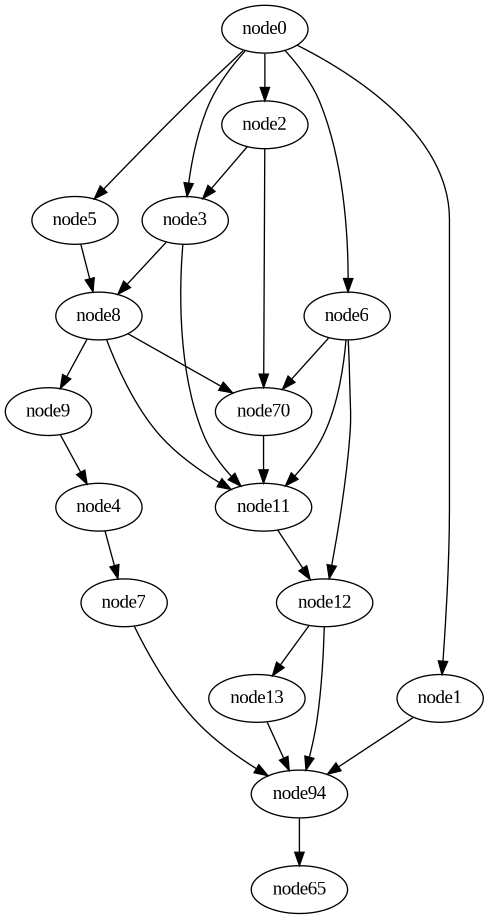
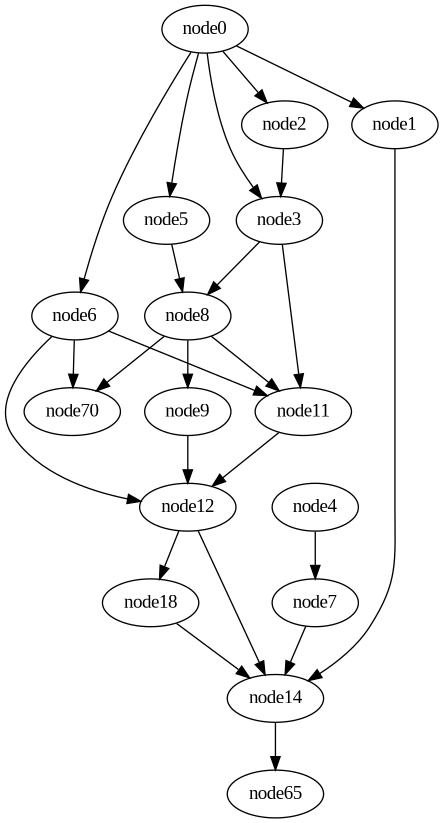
edge "node2" -> "node70": removed
edge "node70" -> "node11": removed
edge "node9" -> "node4": now "node9" -> "node12"
node "node13": label "node13" -> "node18"
node "node94": label "node94" -> "node14"
